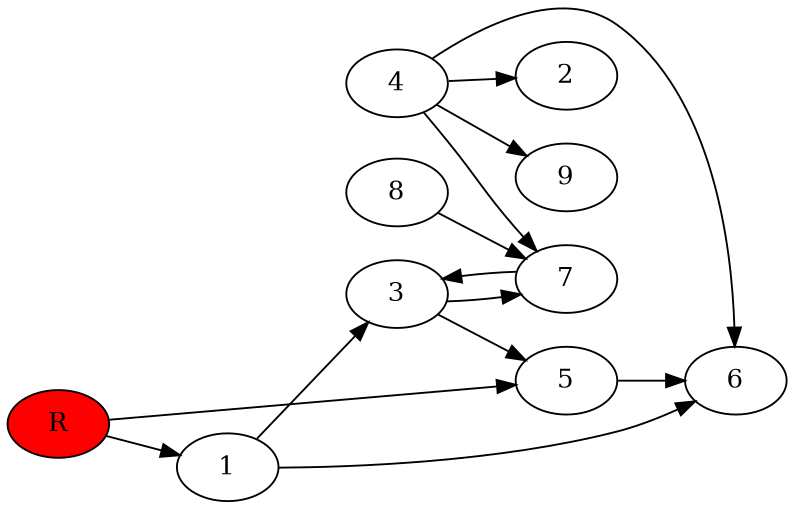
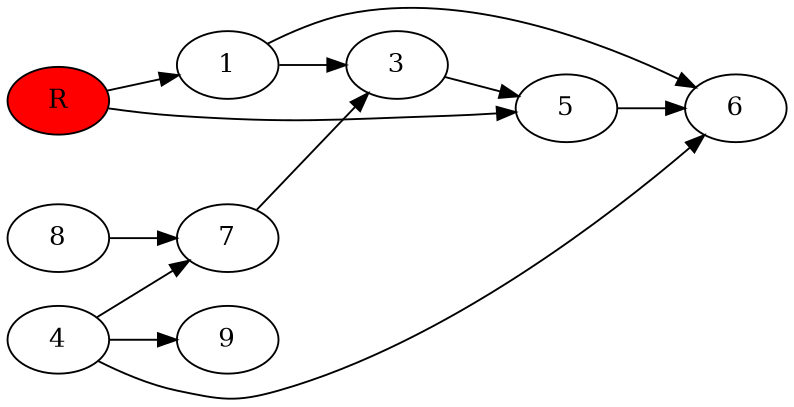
node "2": removed
edge "3" -> "7": removed
